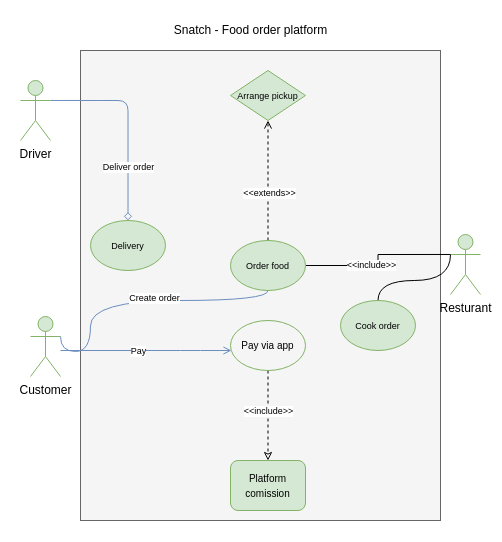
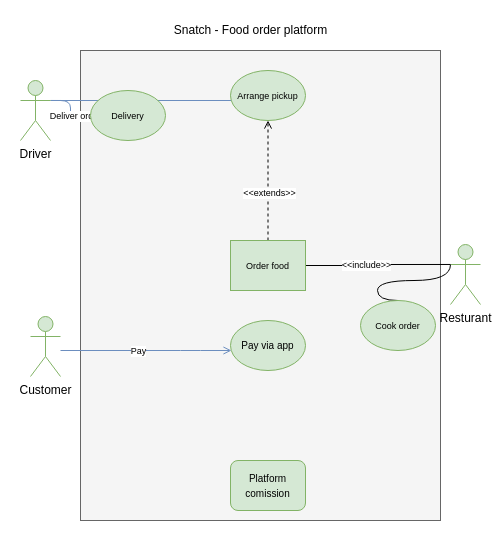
node "Arrange pickup": shape diamond -> ellipse
edge "Arrange pickup" -- "Driver": added
node "Delivery": moved (128, 246) -> (128, 116)
node "Resturant": moved (466, 265) -> (466, 275)
node "Order food": shape ellipse -> rectangle
edge "Order food" -- "Customer": removed, label "Create order"
node "Cook order": moved (378, 326) -> (398, 326)
node "Pay via app": fillcolor #f5f5f5 -> #d5e8d4
edge "Pay via app" -> "Platform comission": removed, label "<<include>>"
